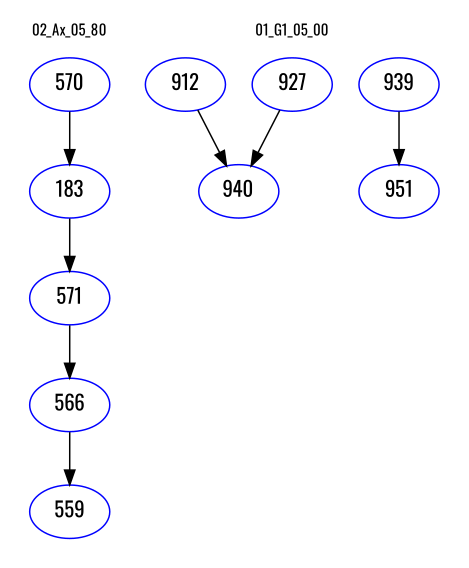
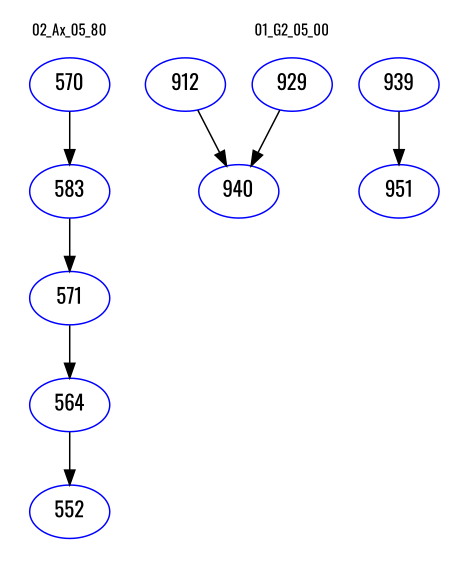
cluster "01_G1_05_00": label "01_G1_05_00" -> "01_G2_05_00"
node "927": label "927" -> "929"
node "183": label "183" -> "583"
node "566": label "566" -> "564"
node "559": label "559" -> "552"
